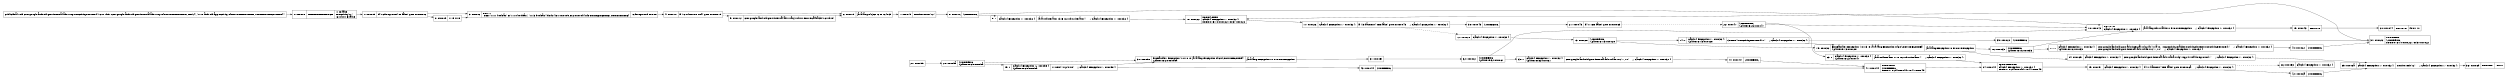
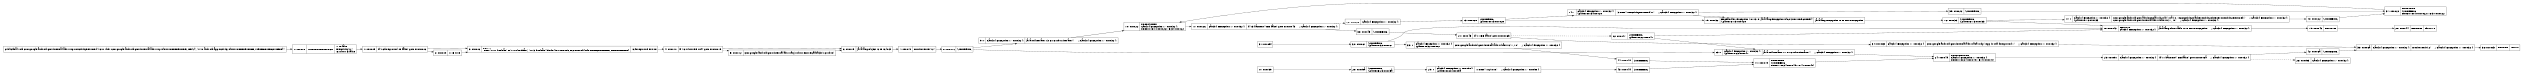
edge "8: 0x001c" -> "18: 0x0042": now "8: 0x001c" -> "23: ?"
edge "15: 0x0032" -> "34: 0x0065": now "21: 0x0045" -> "34: 0x0065"
node "30: 0x005e": removed
